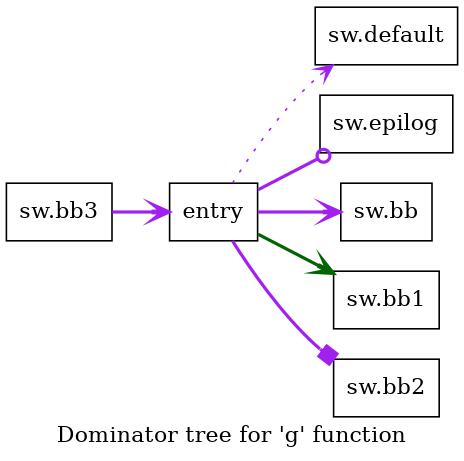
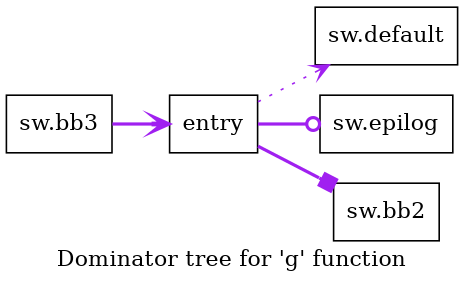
node "sw.bb": removed
node "sw.bb1": removed
